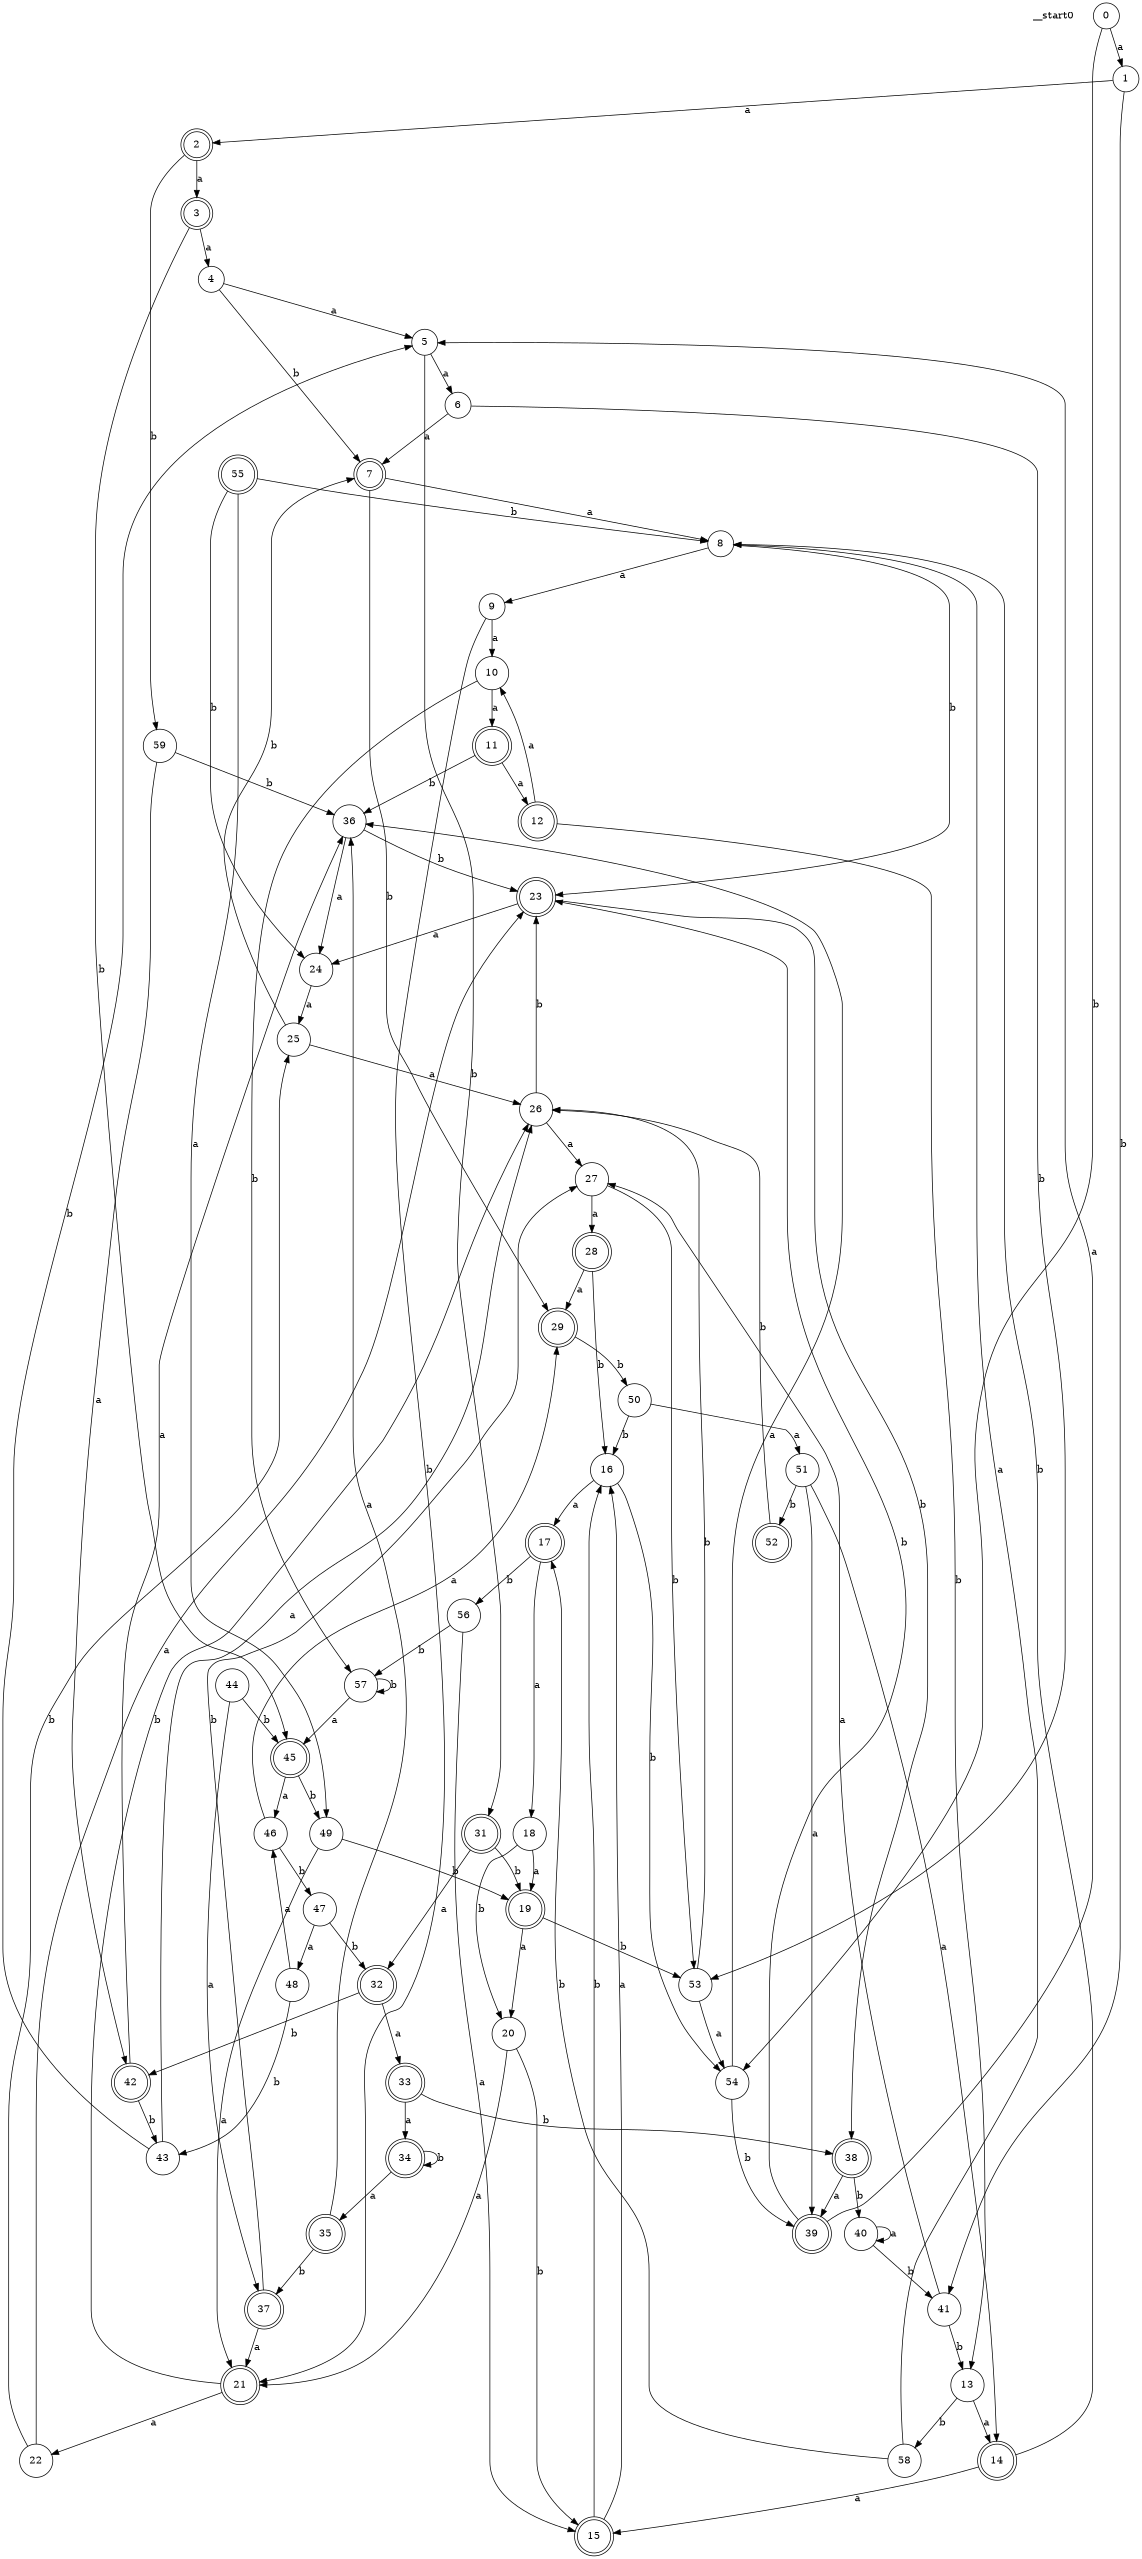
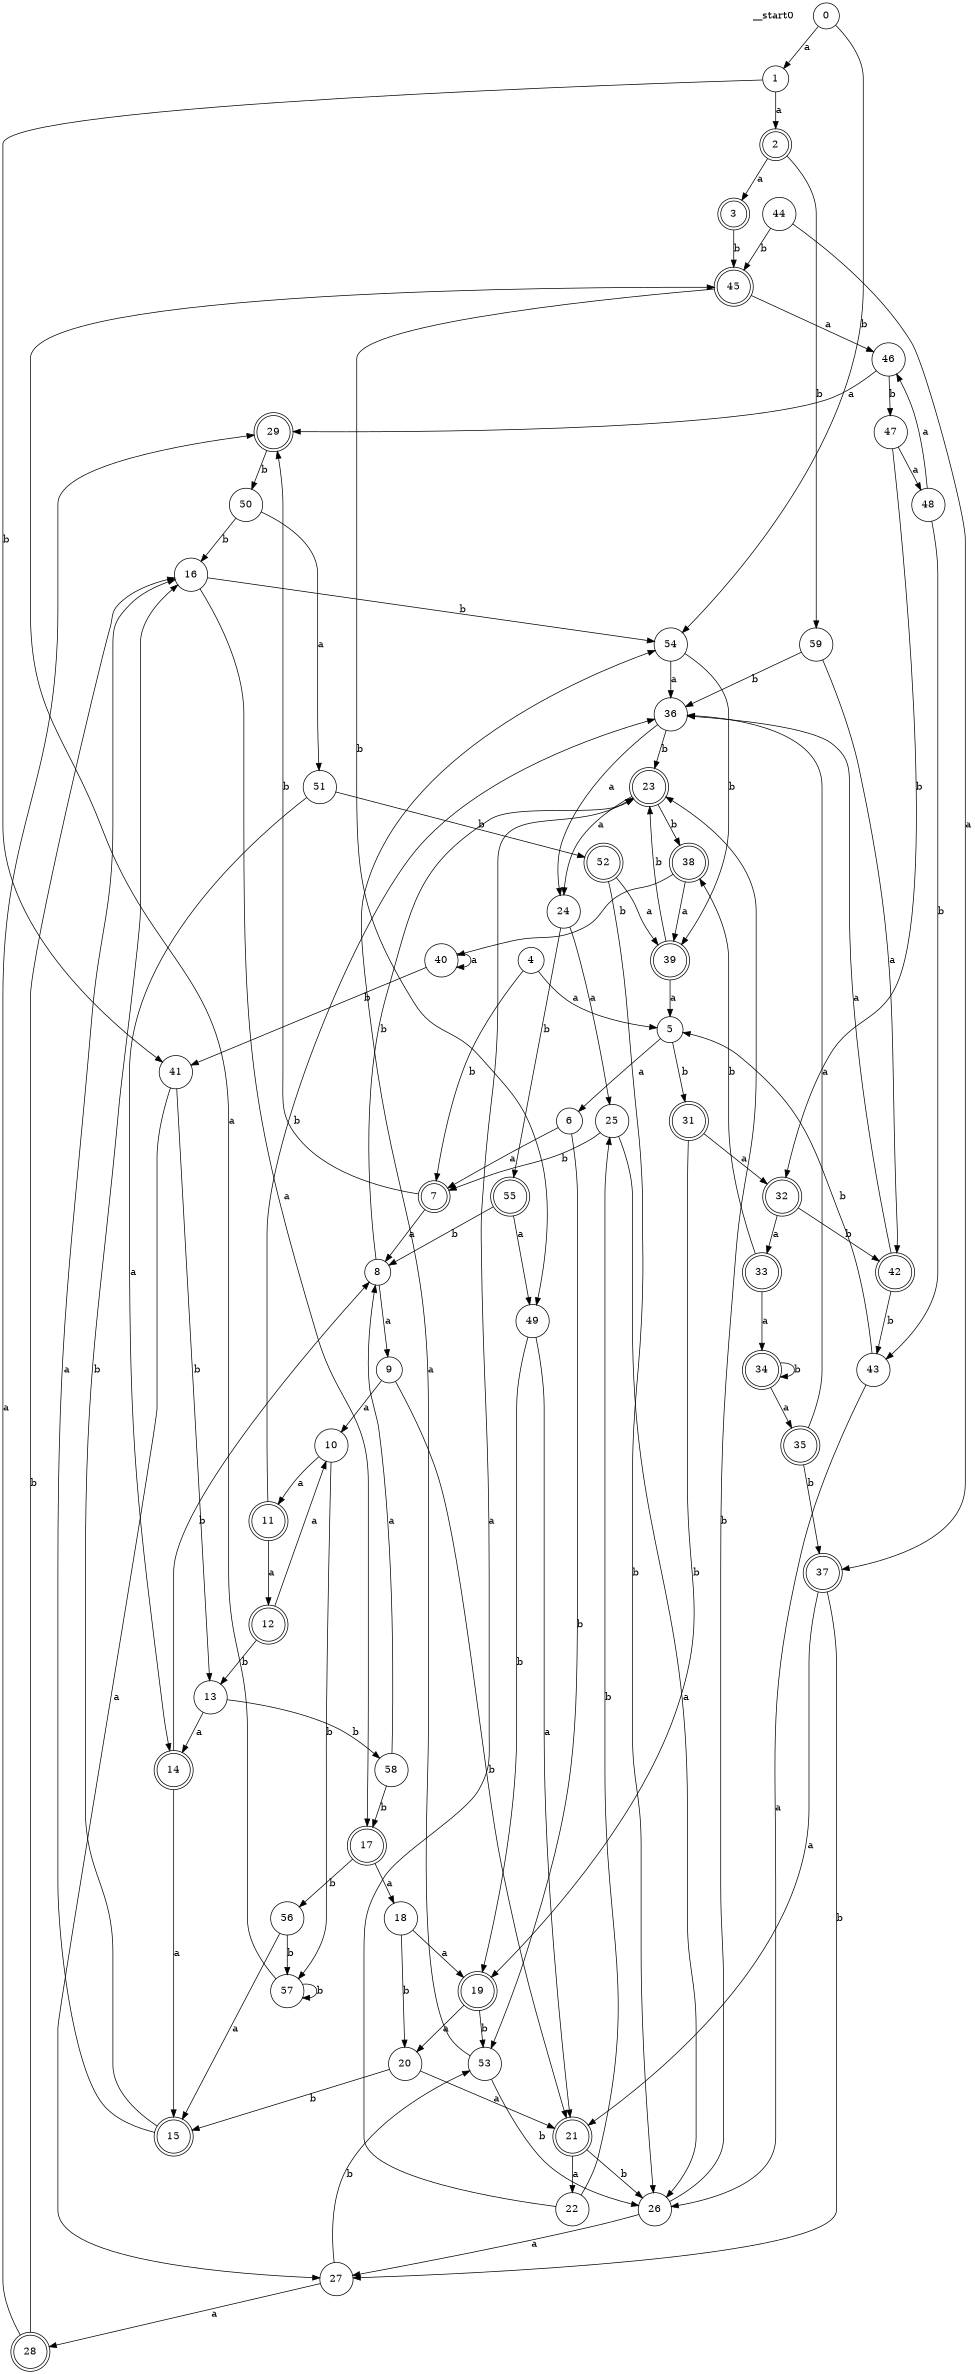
edge "3" -> "4": removed, label "a"
edge "55" -> "24": reversed
edge "51" -> "39": now "52" -> "39"
